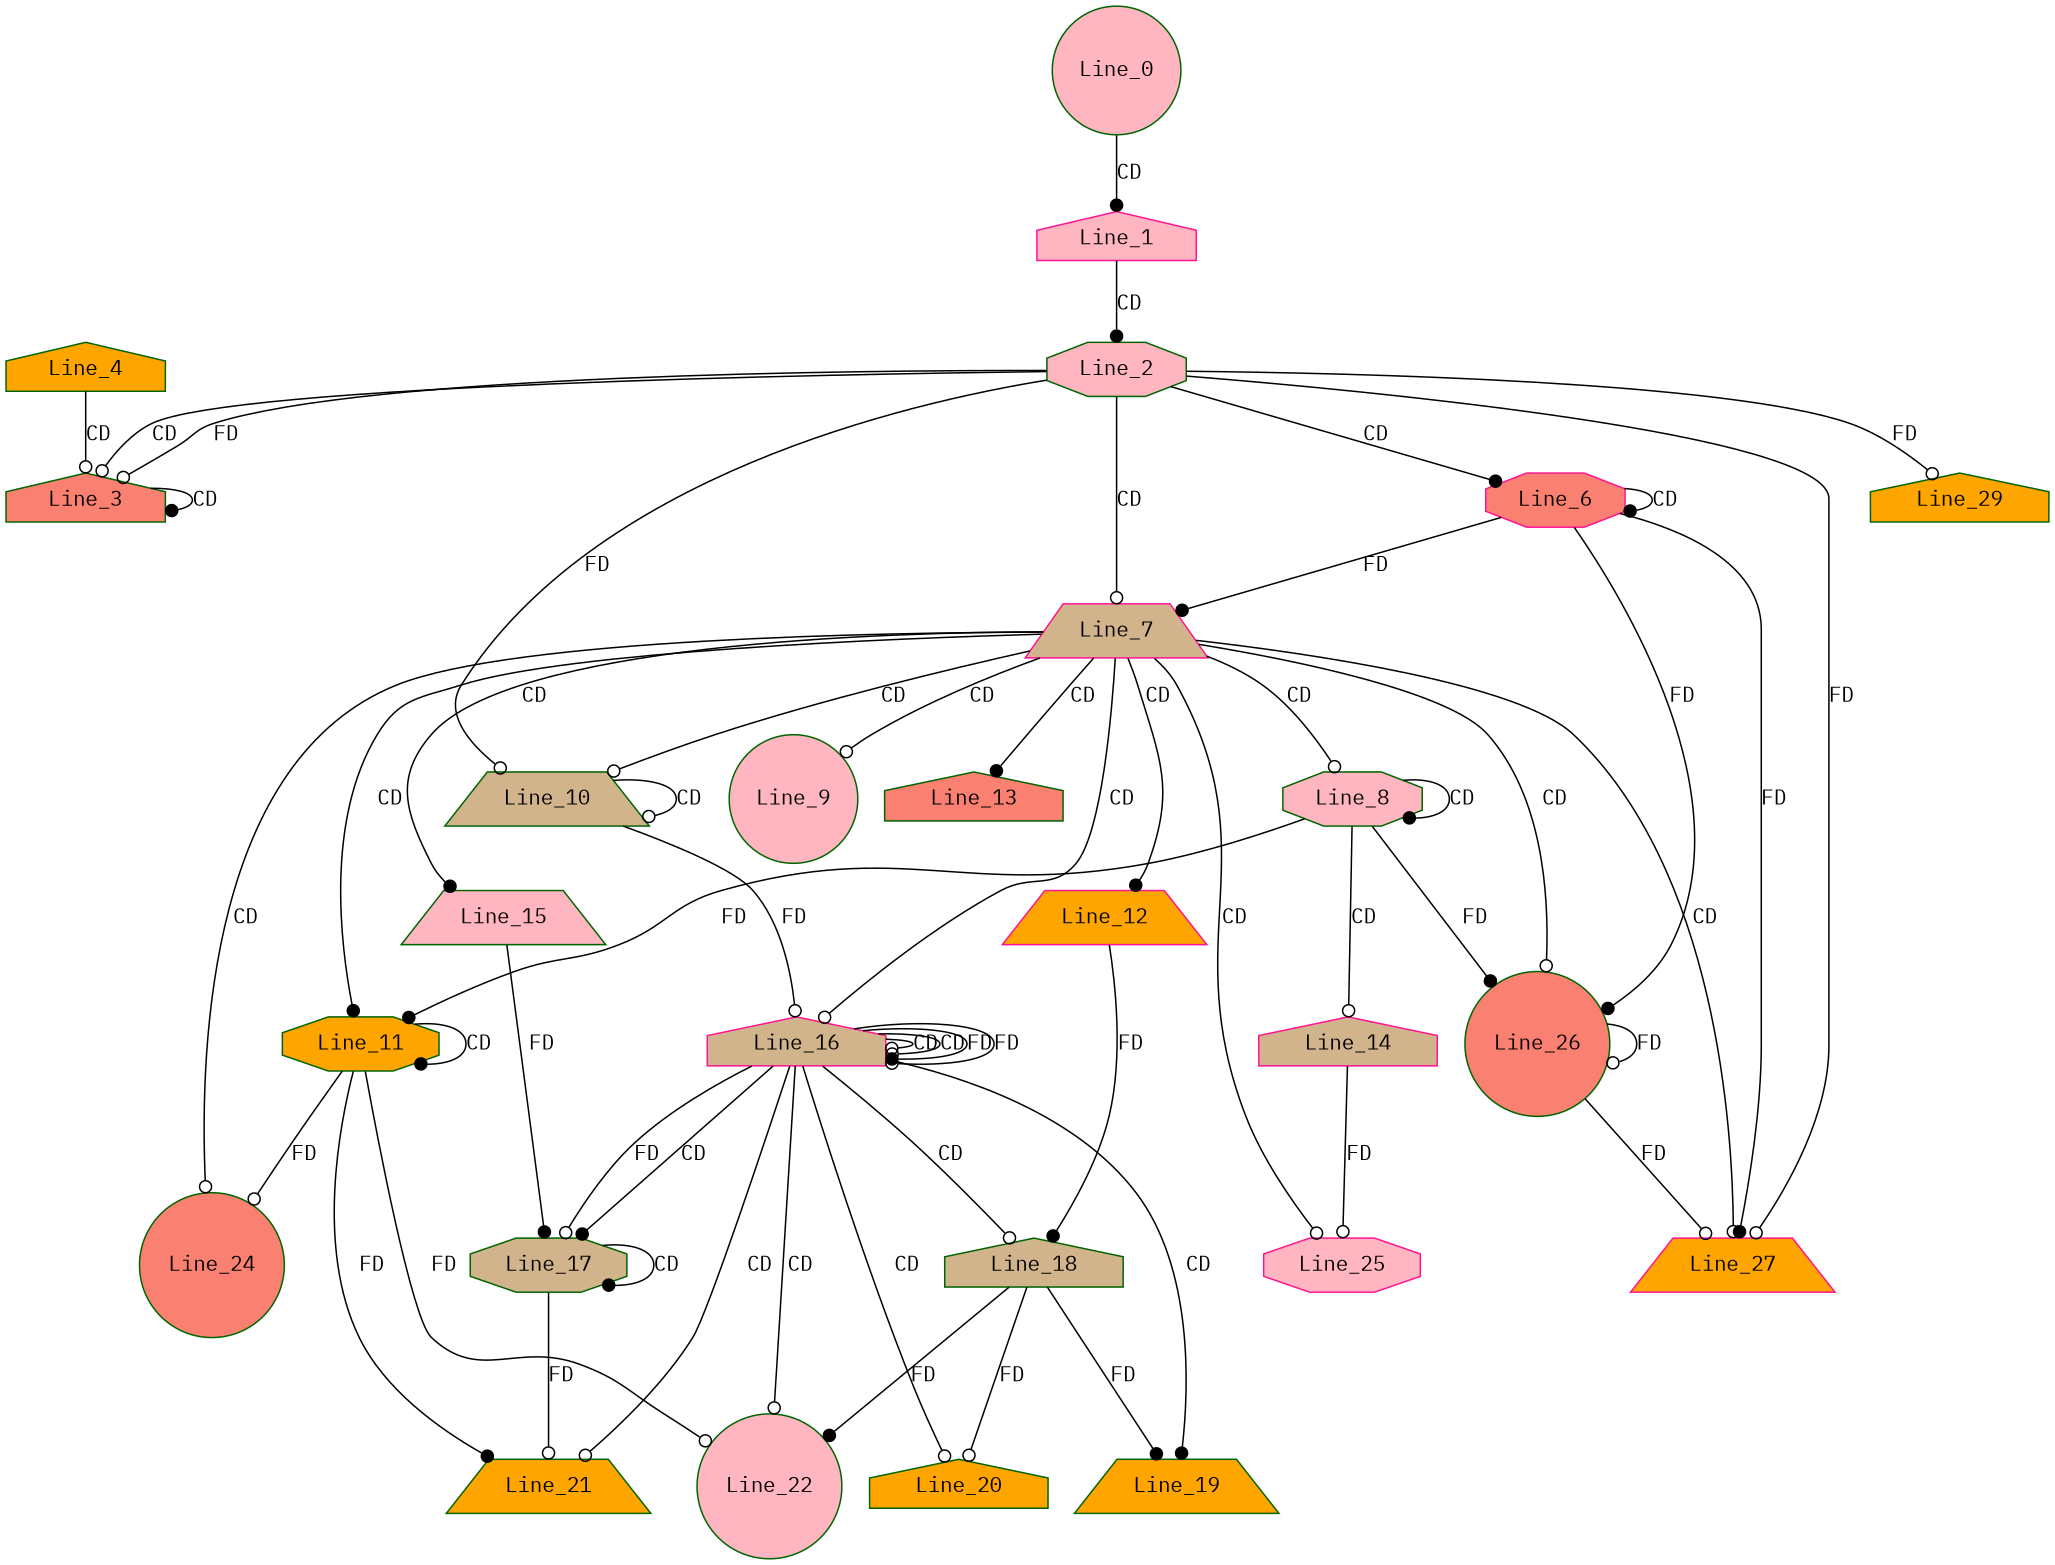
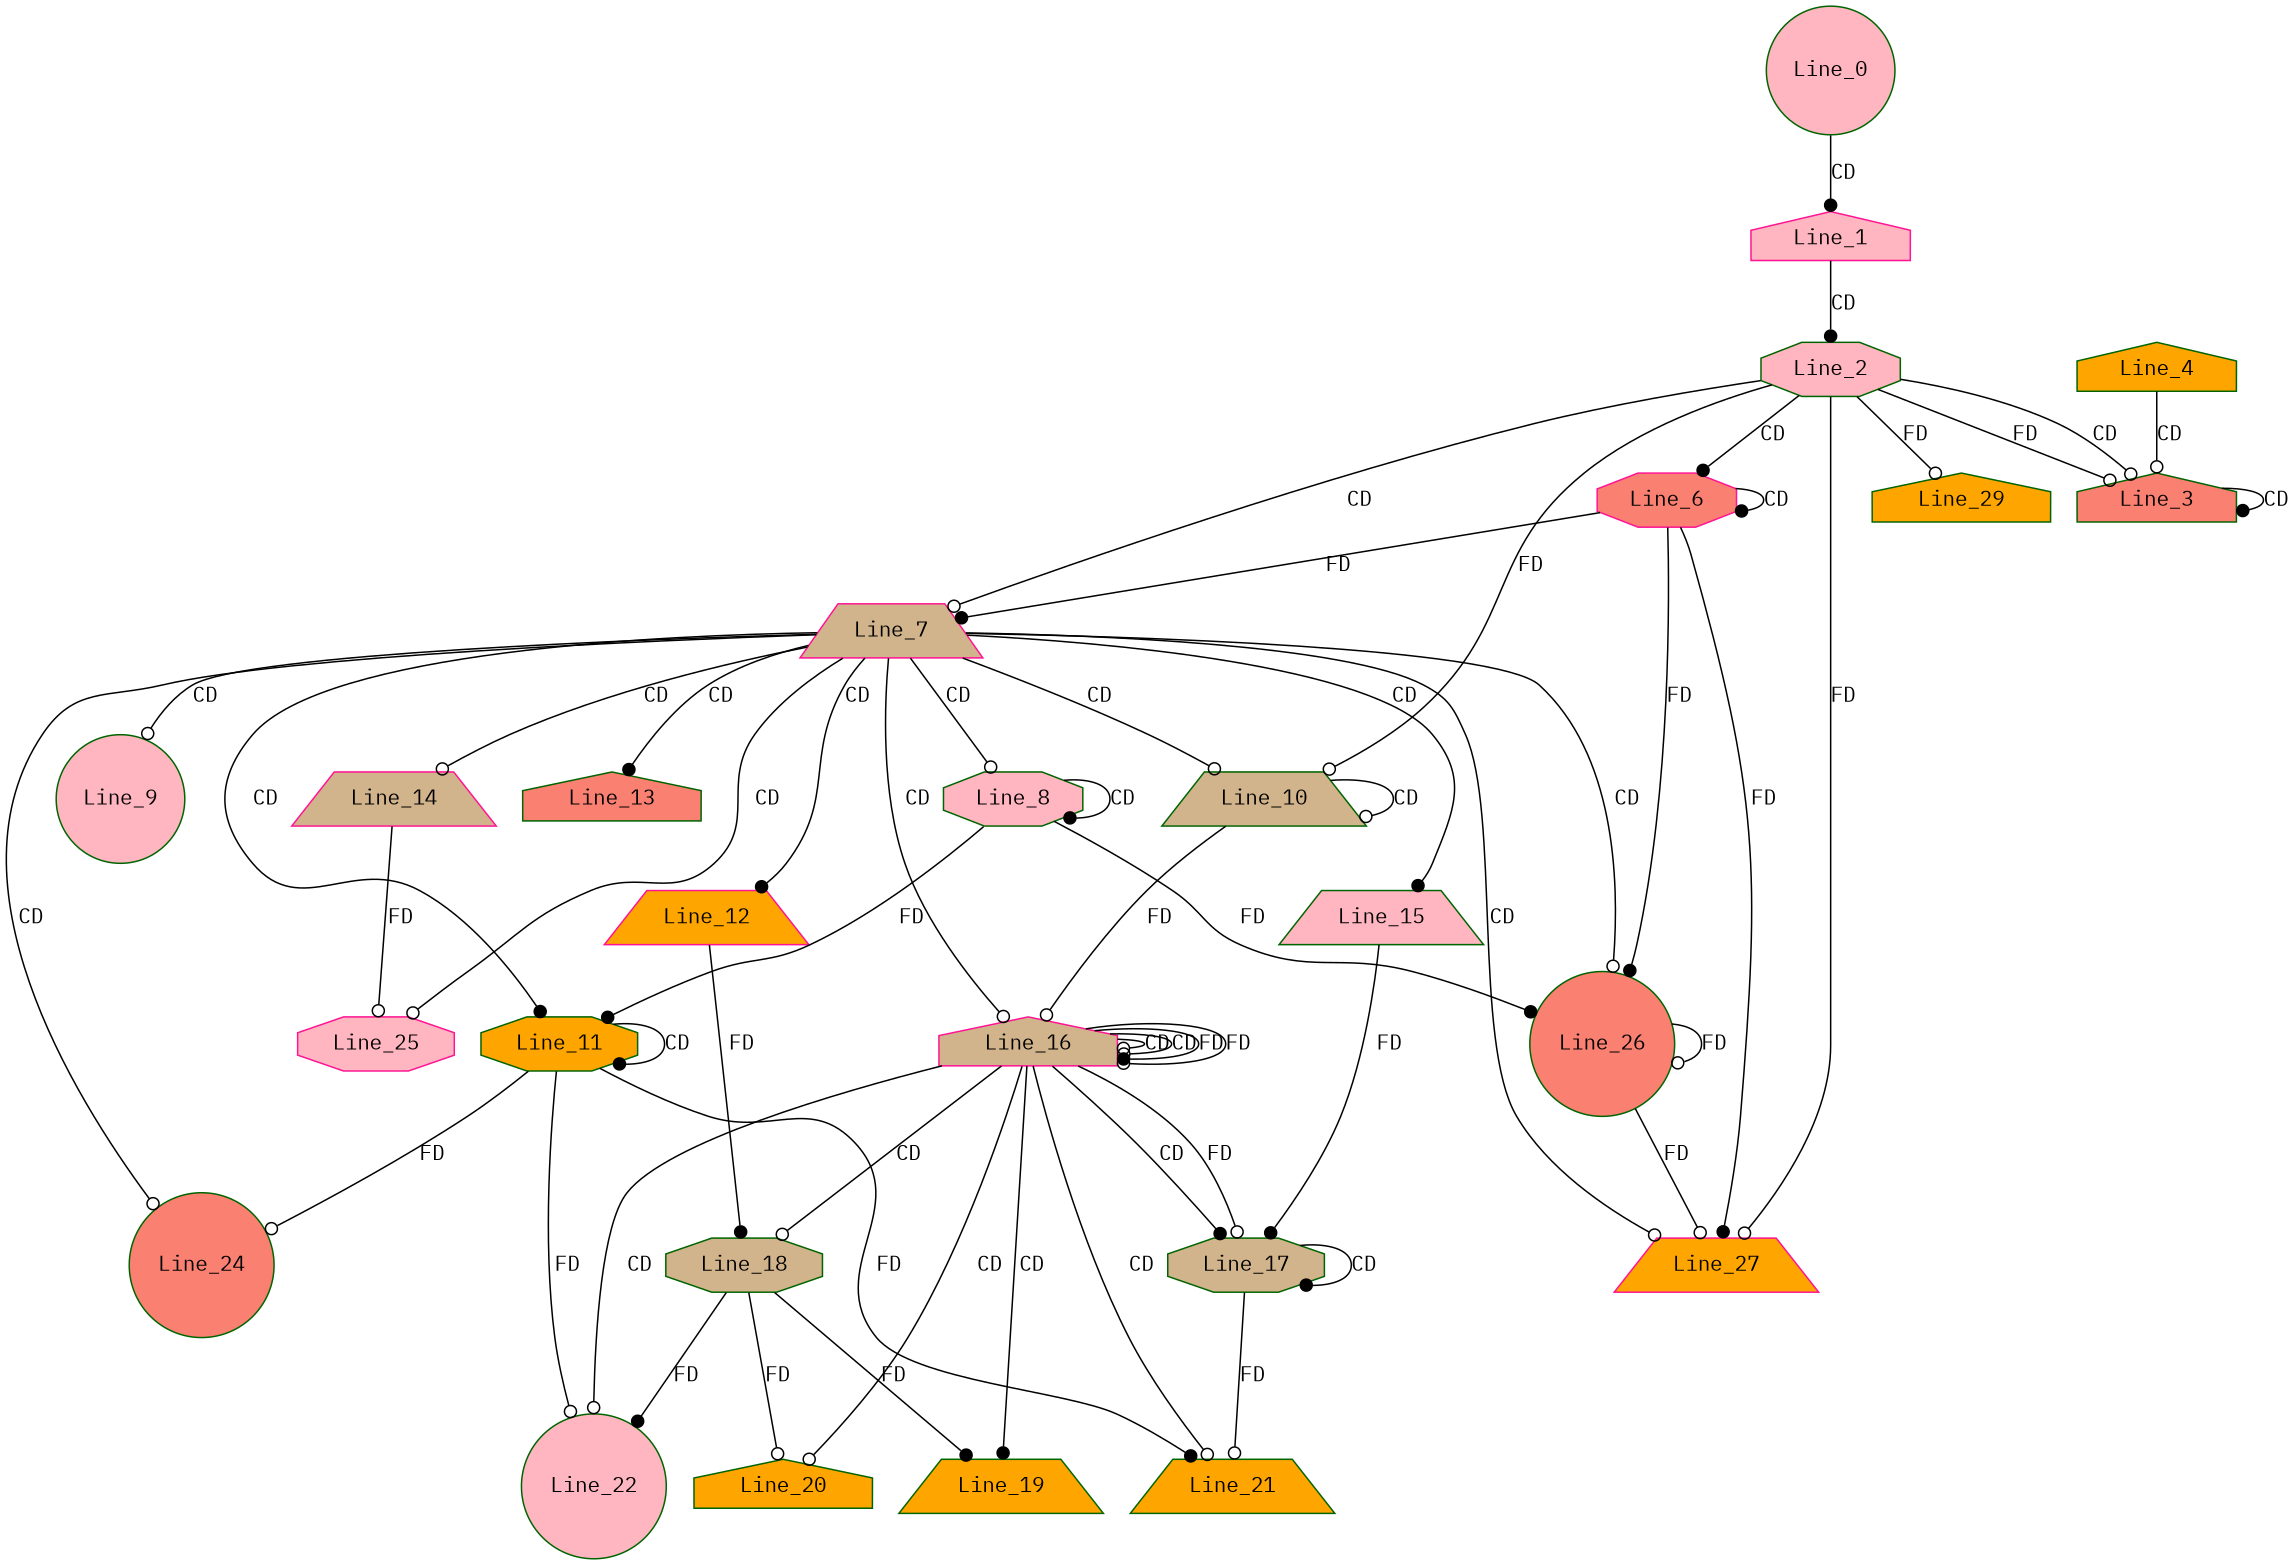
edge "Line_8" -> "Line_14": now "Line_7" -> "Line_14"
node "Line_14": shape house -> trapezium
node "Line_18": shape house -> octagon
